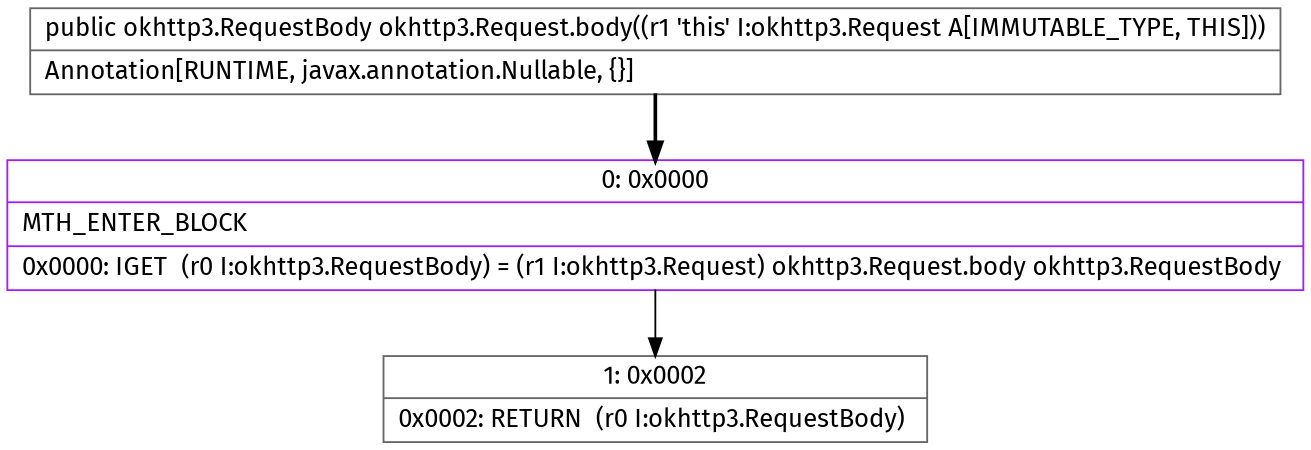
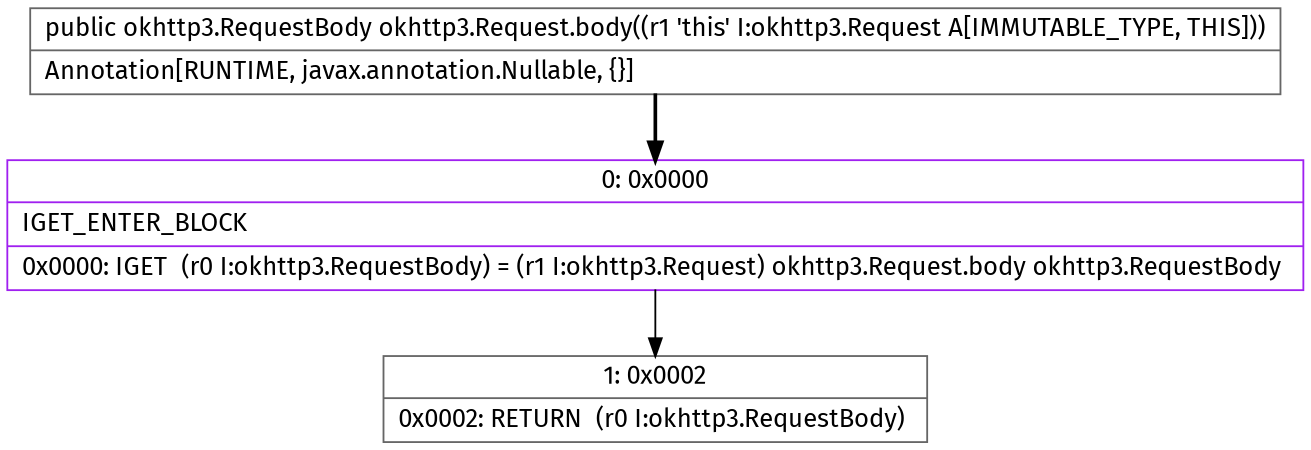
node "0: 0x0000": text "MTH_ENTER_BLOCK" -> "IGET_ENTER_BLOCK"
